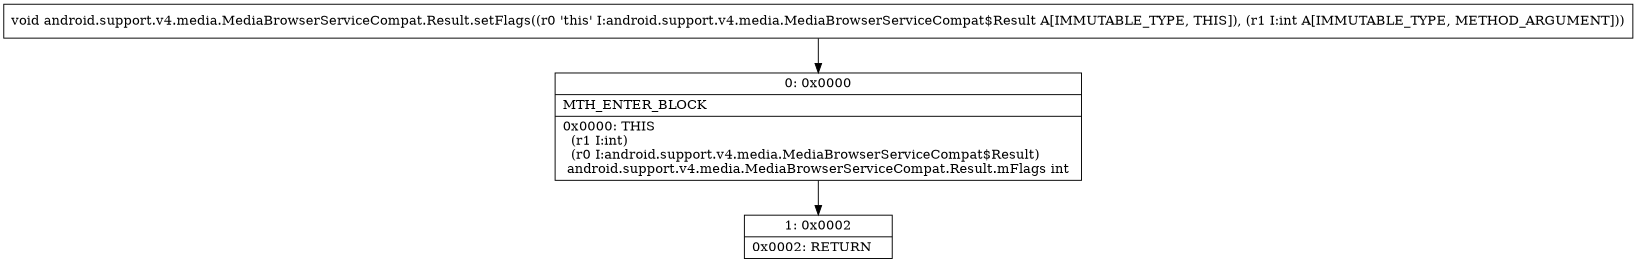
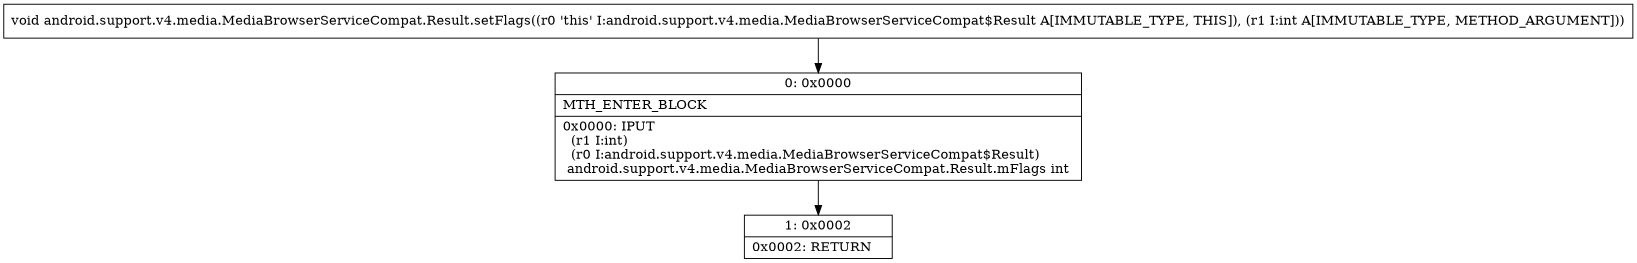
node "0: 0x0000": text "0x0000: THIS" -> "0x0000: IPUT"
